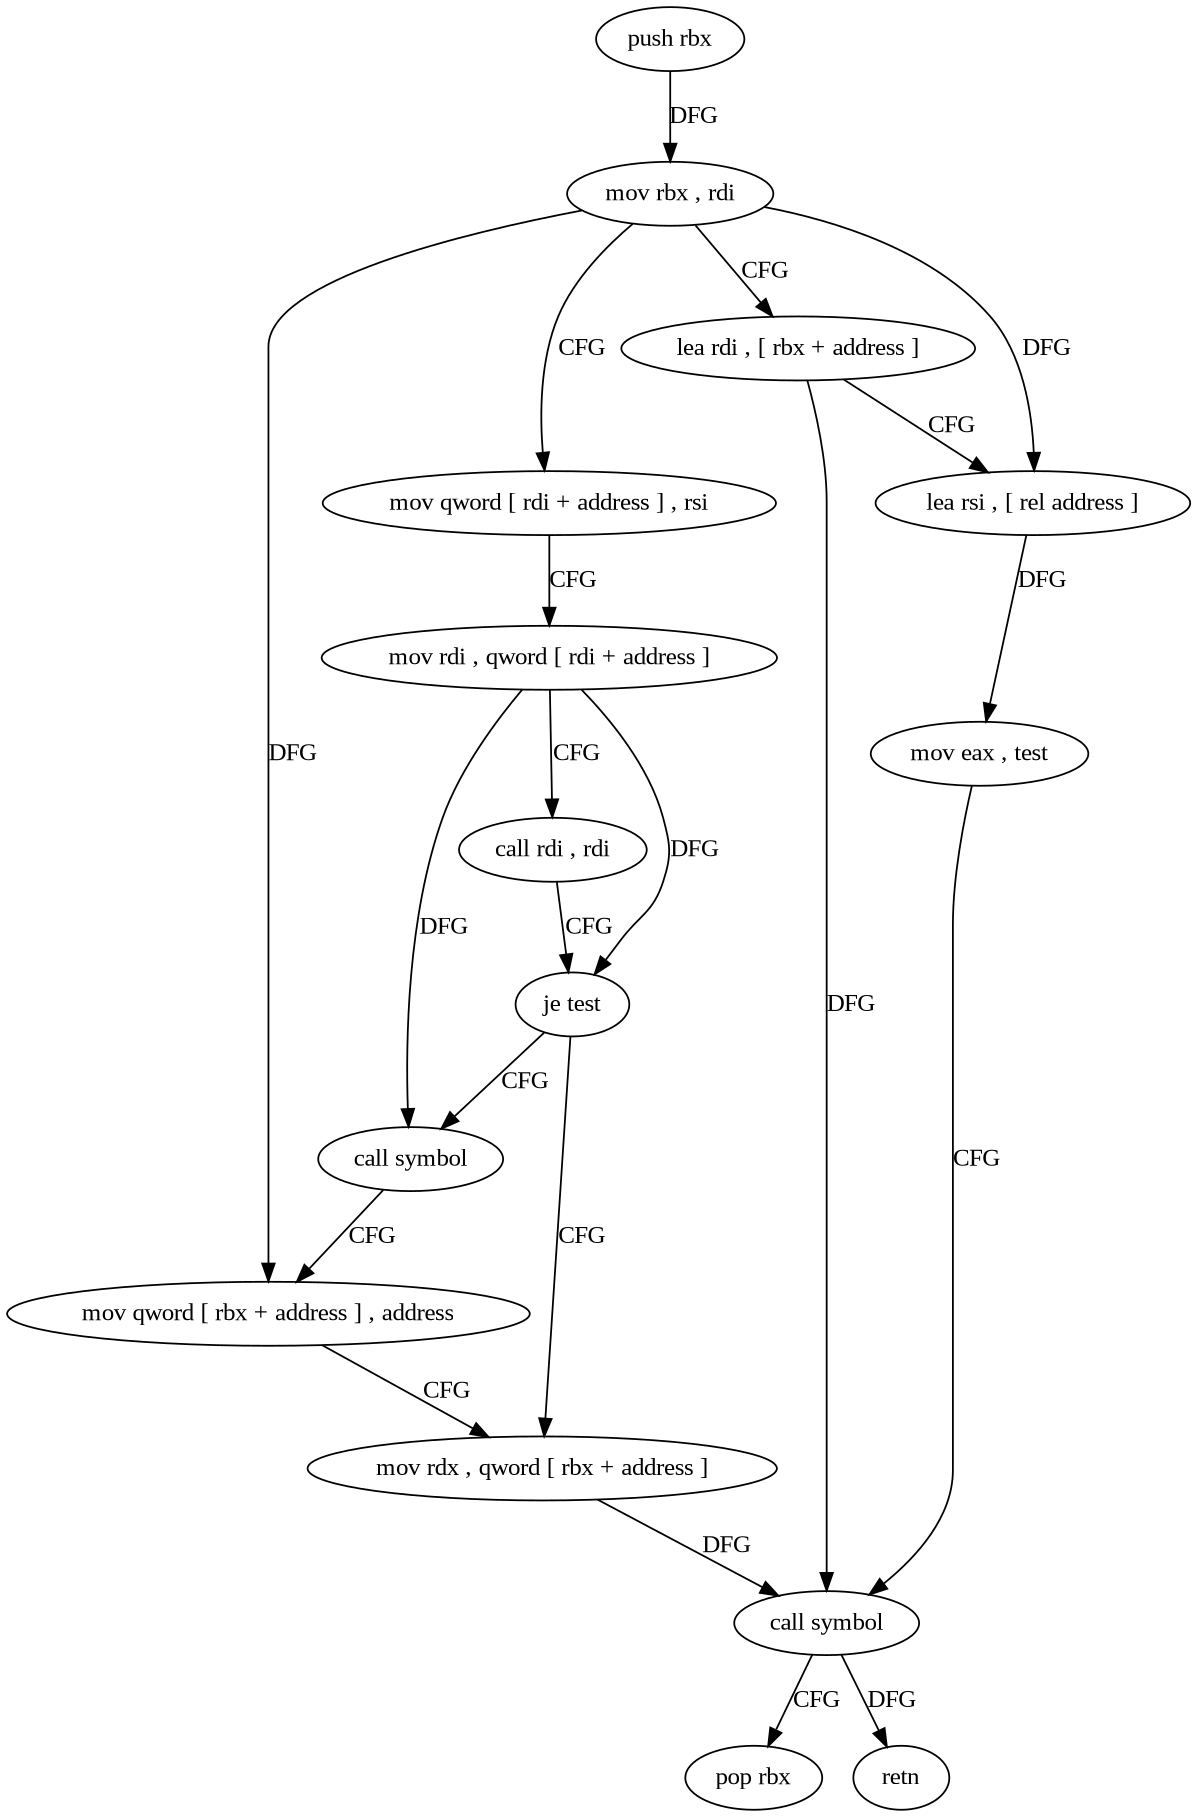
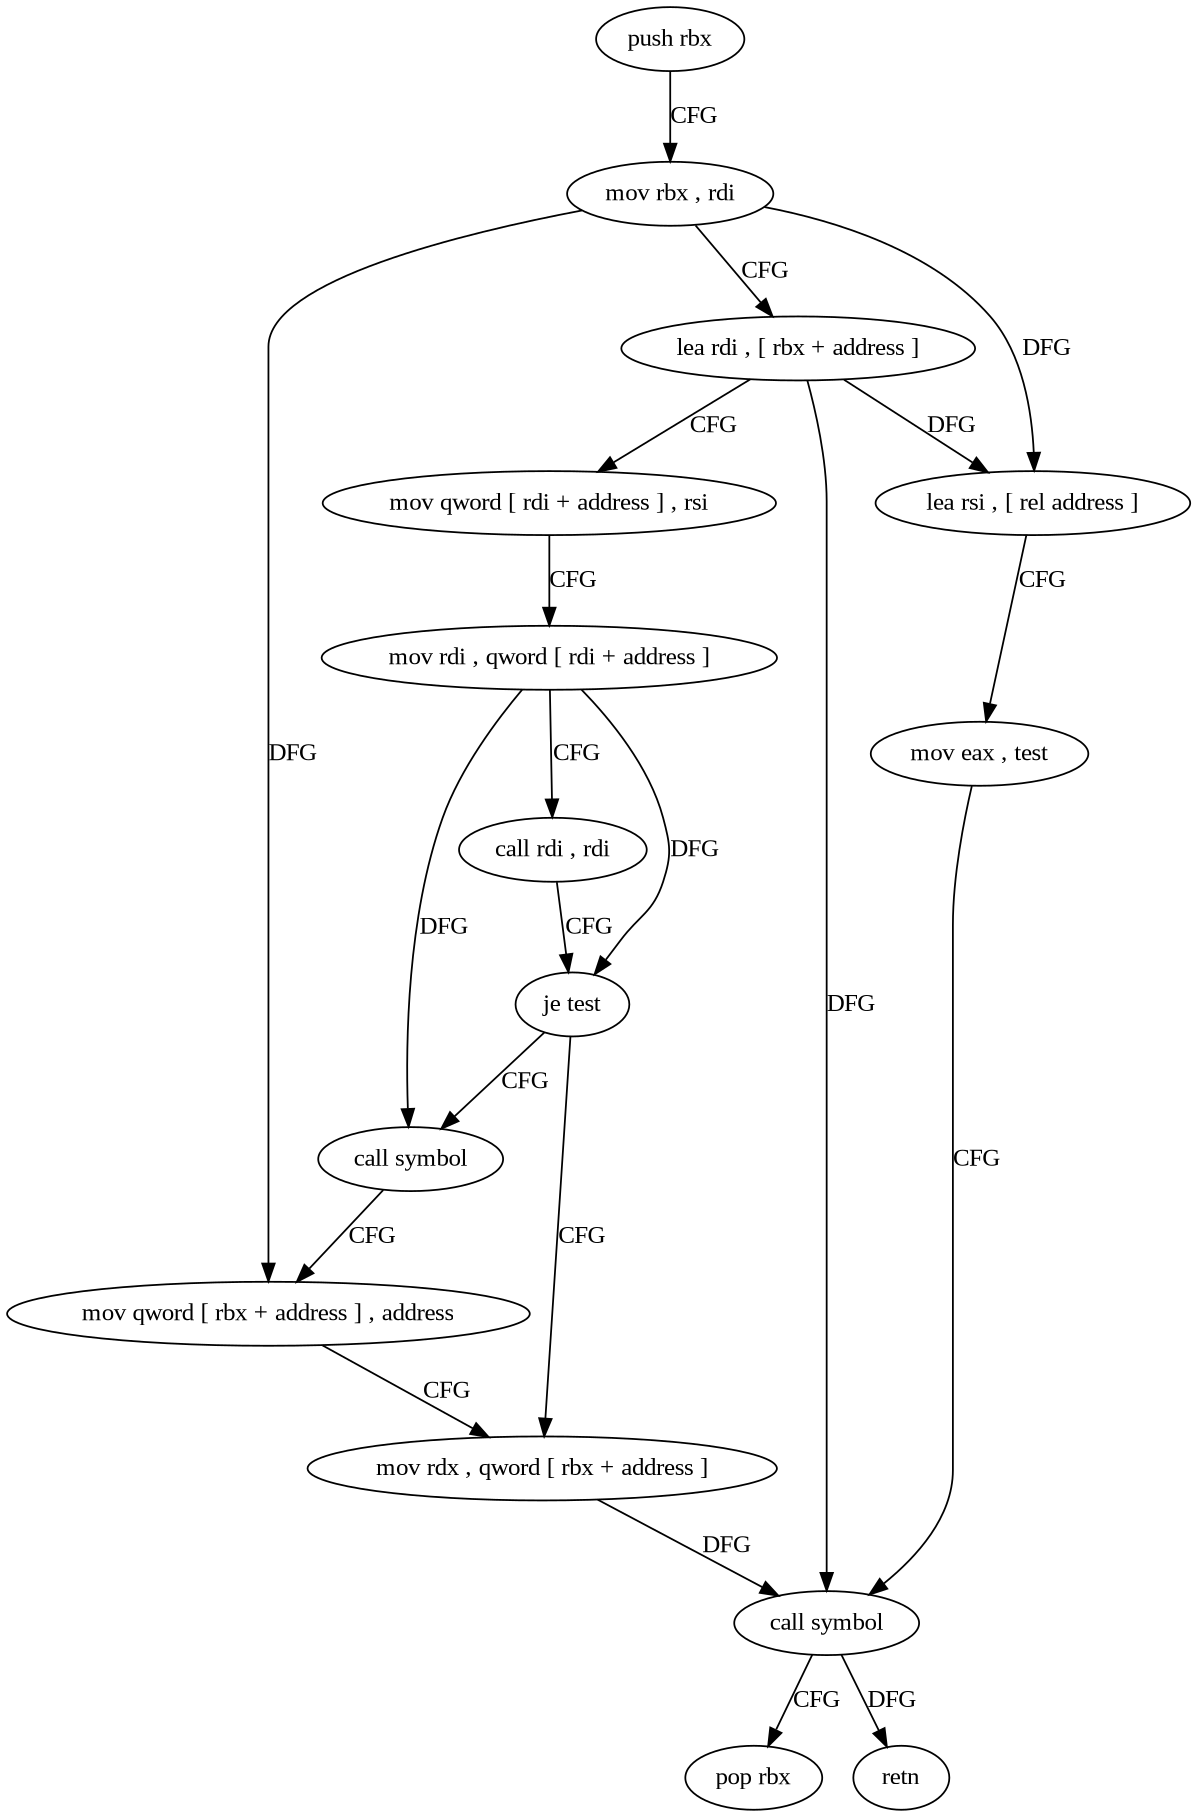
edge "push rbx" -> "mov rbx , rdi": label "DFG" -> "CFG"
edge "mov rbx , rdi" -> "mov qword [ rdi + address ] , rsi": now "lea rdi , [ rbx + address ]" -> "mov qword [ rdi + address ] , rsi"
edge "lea rdi , [ rbx + address ]" -> "lea rsi , [ rel address ]": label "CFG" -> "DFG"
edge "lea rsi , [ rel address ]" -> "mov eax , test": label "DFG" -> "CFG"
